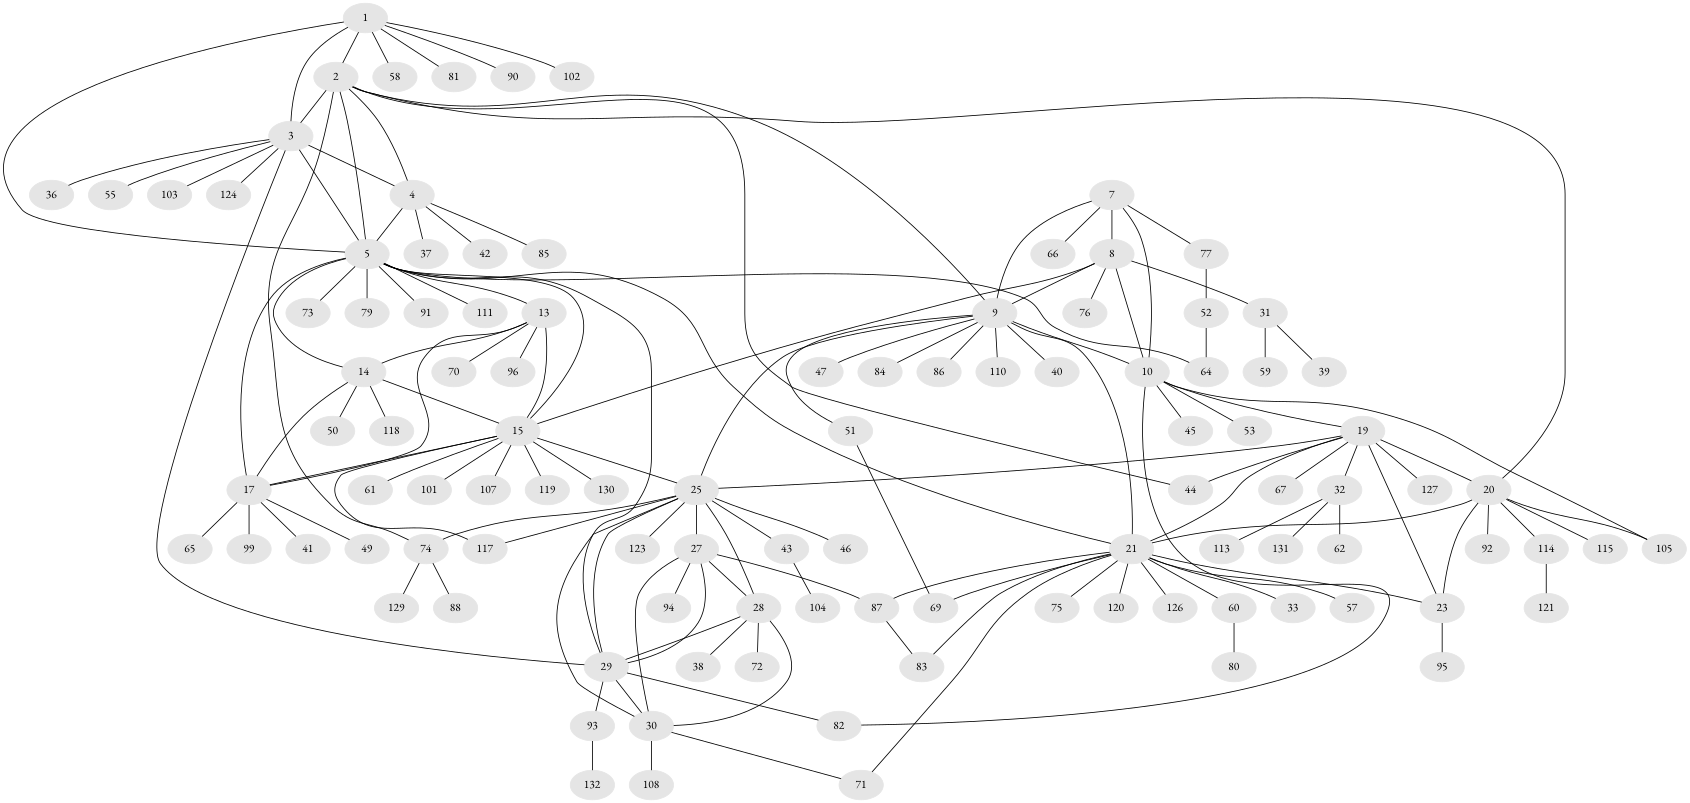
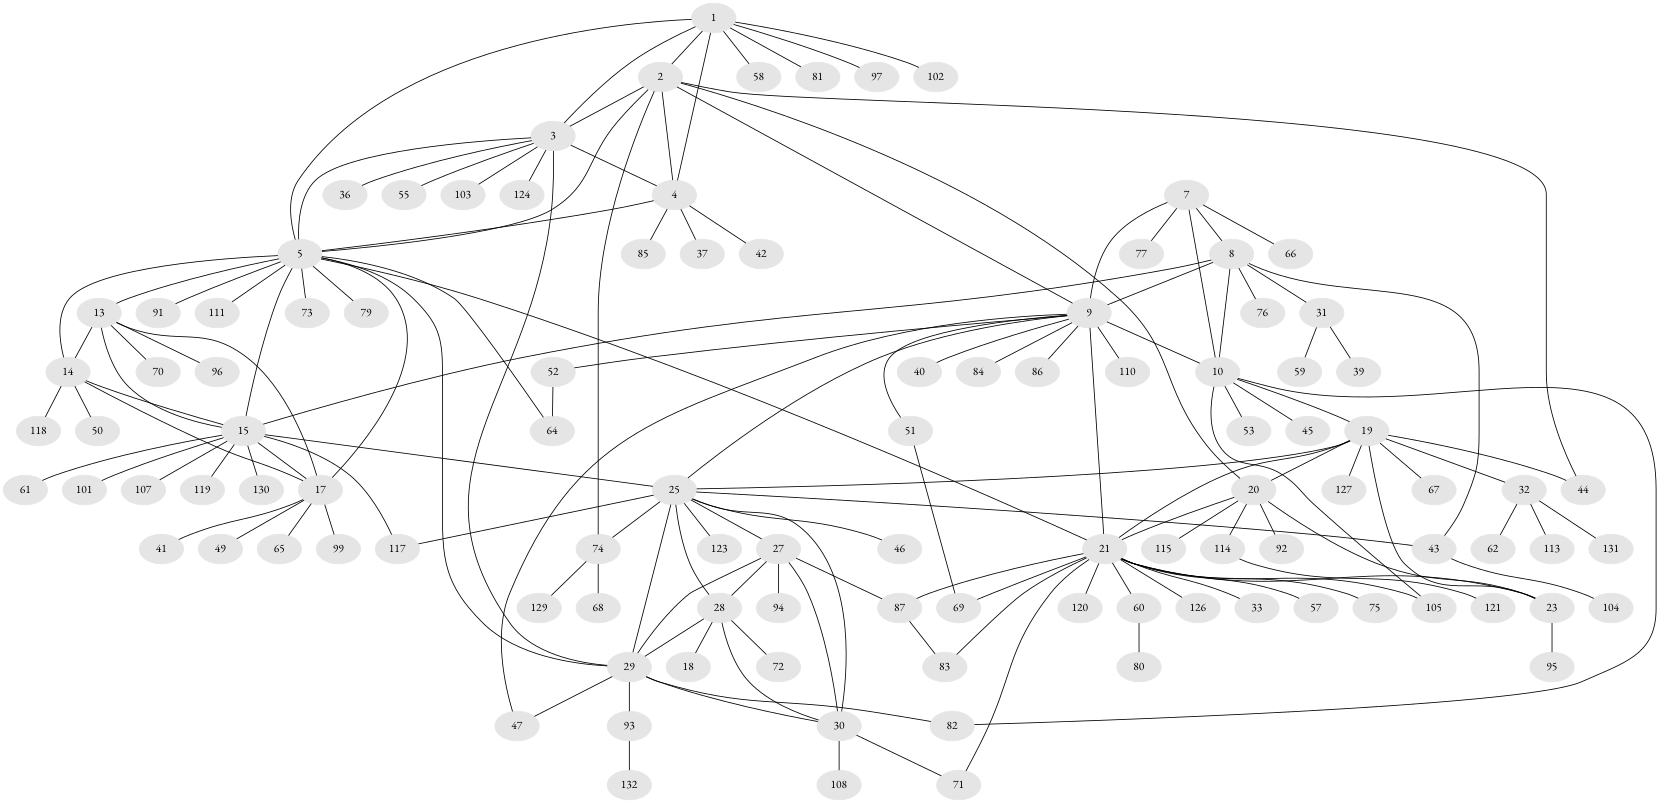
node "90": label "90" -> "97"
edge "1" -- "4": added
edge "77" -- "52": now "9" -- "52"
edge "8" -- "43": added
edge "20" -- "105": now "21" -- "105"
node "88": label "88" -> "68"
node "38": label "38" -> "18"
edge "29" -- "47": added
